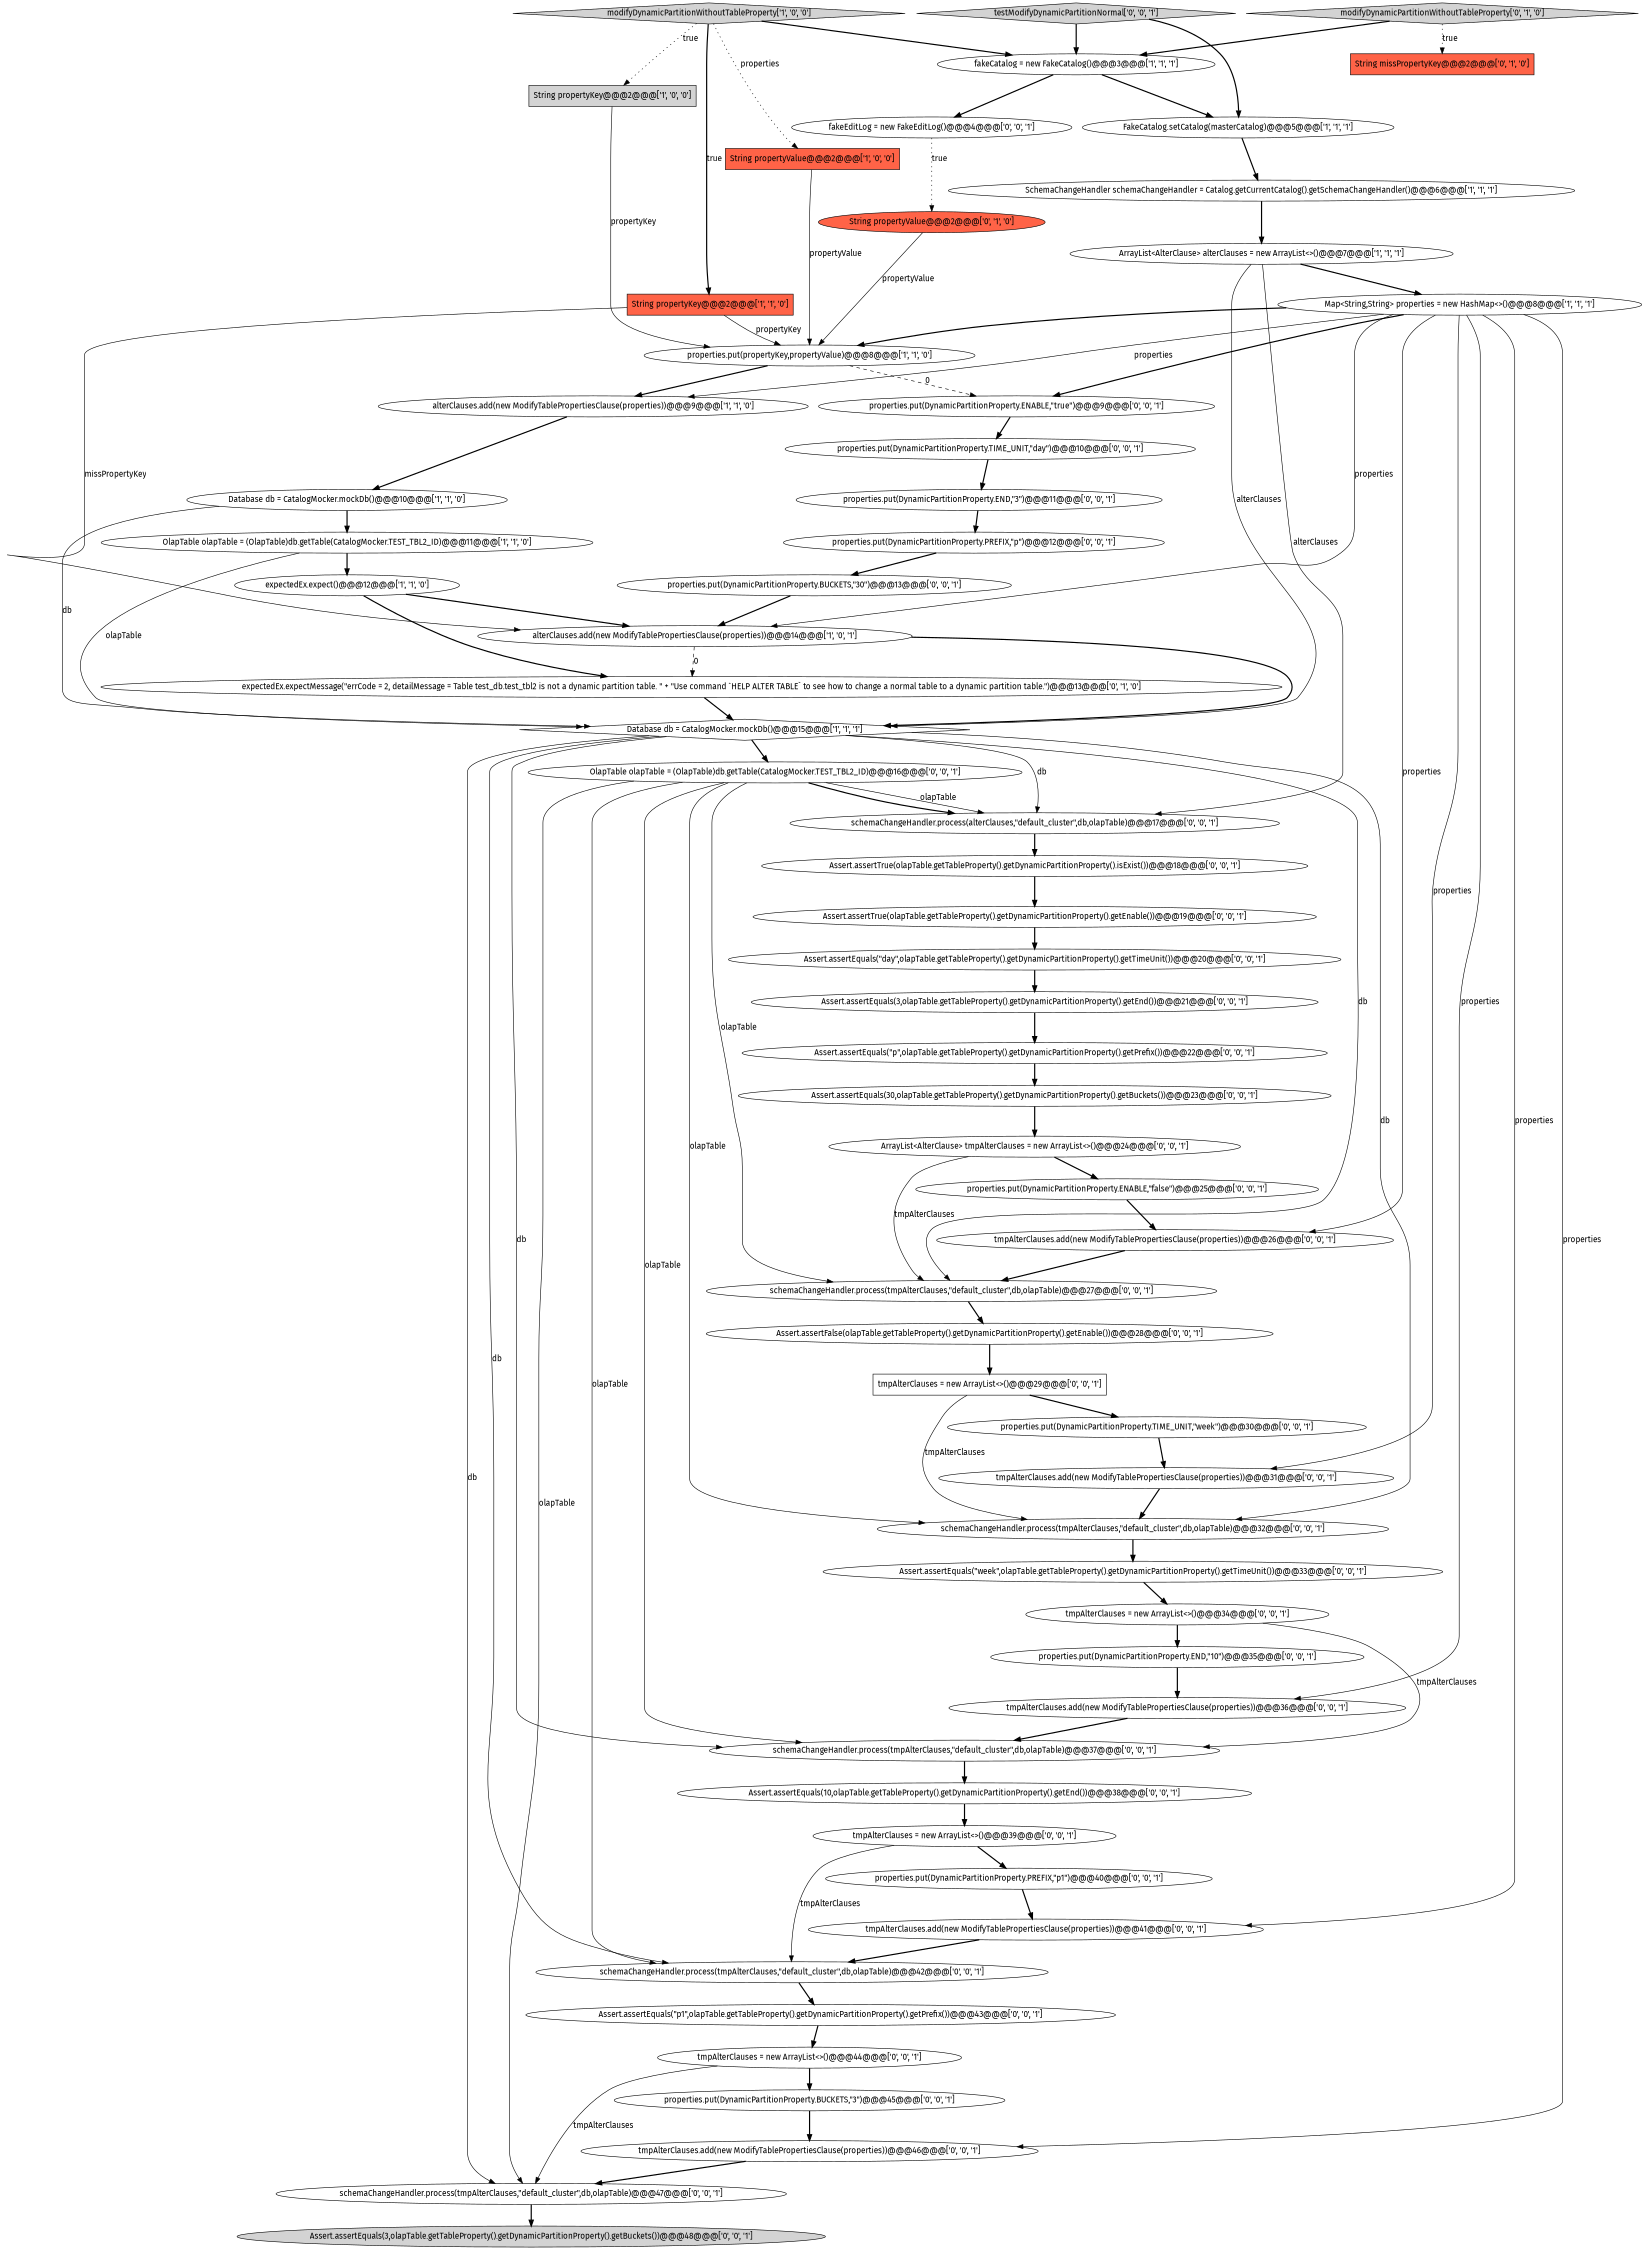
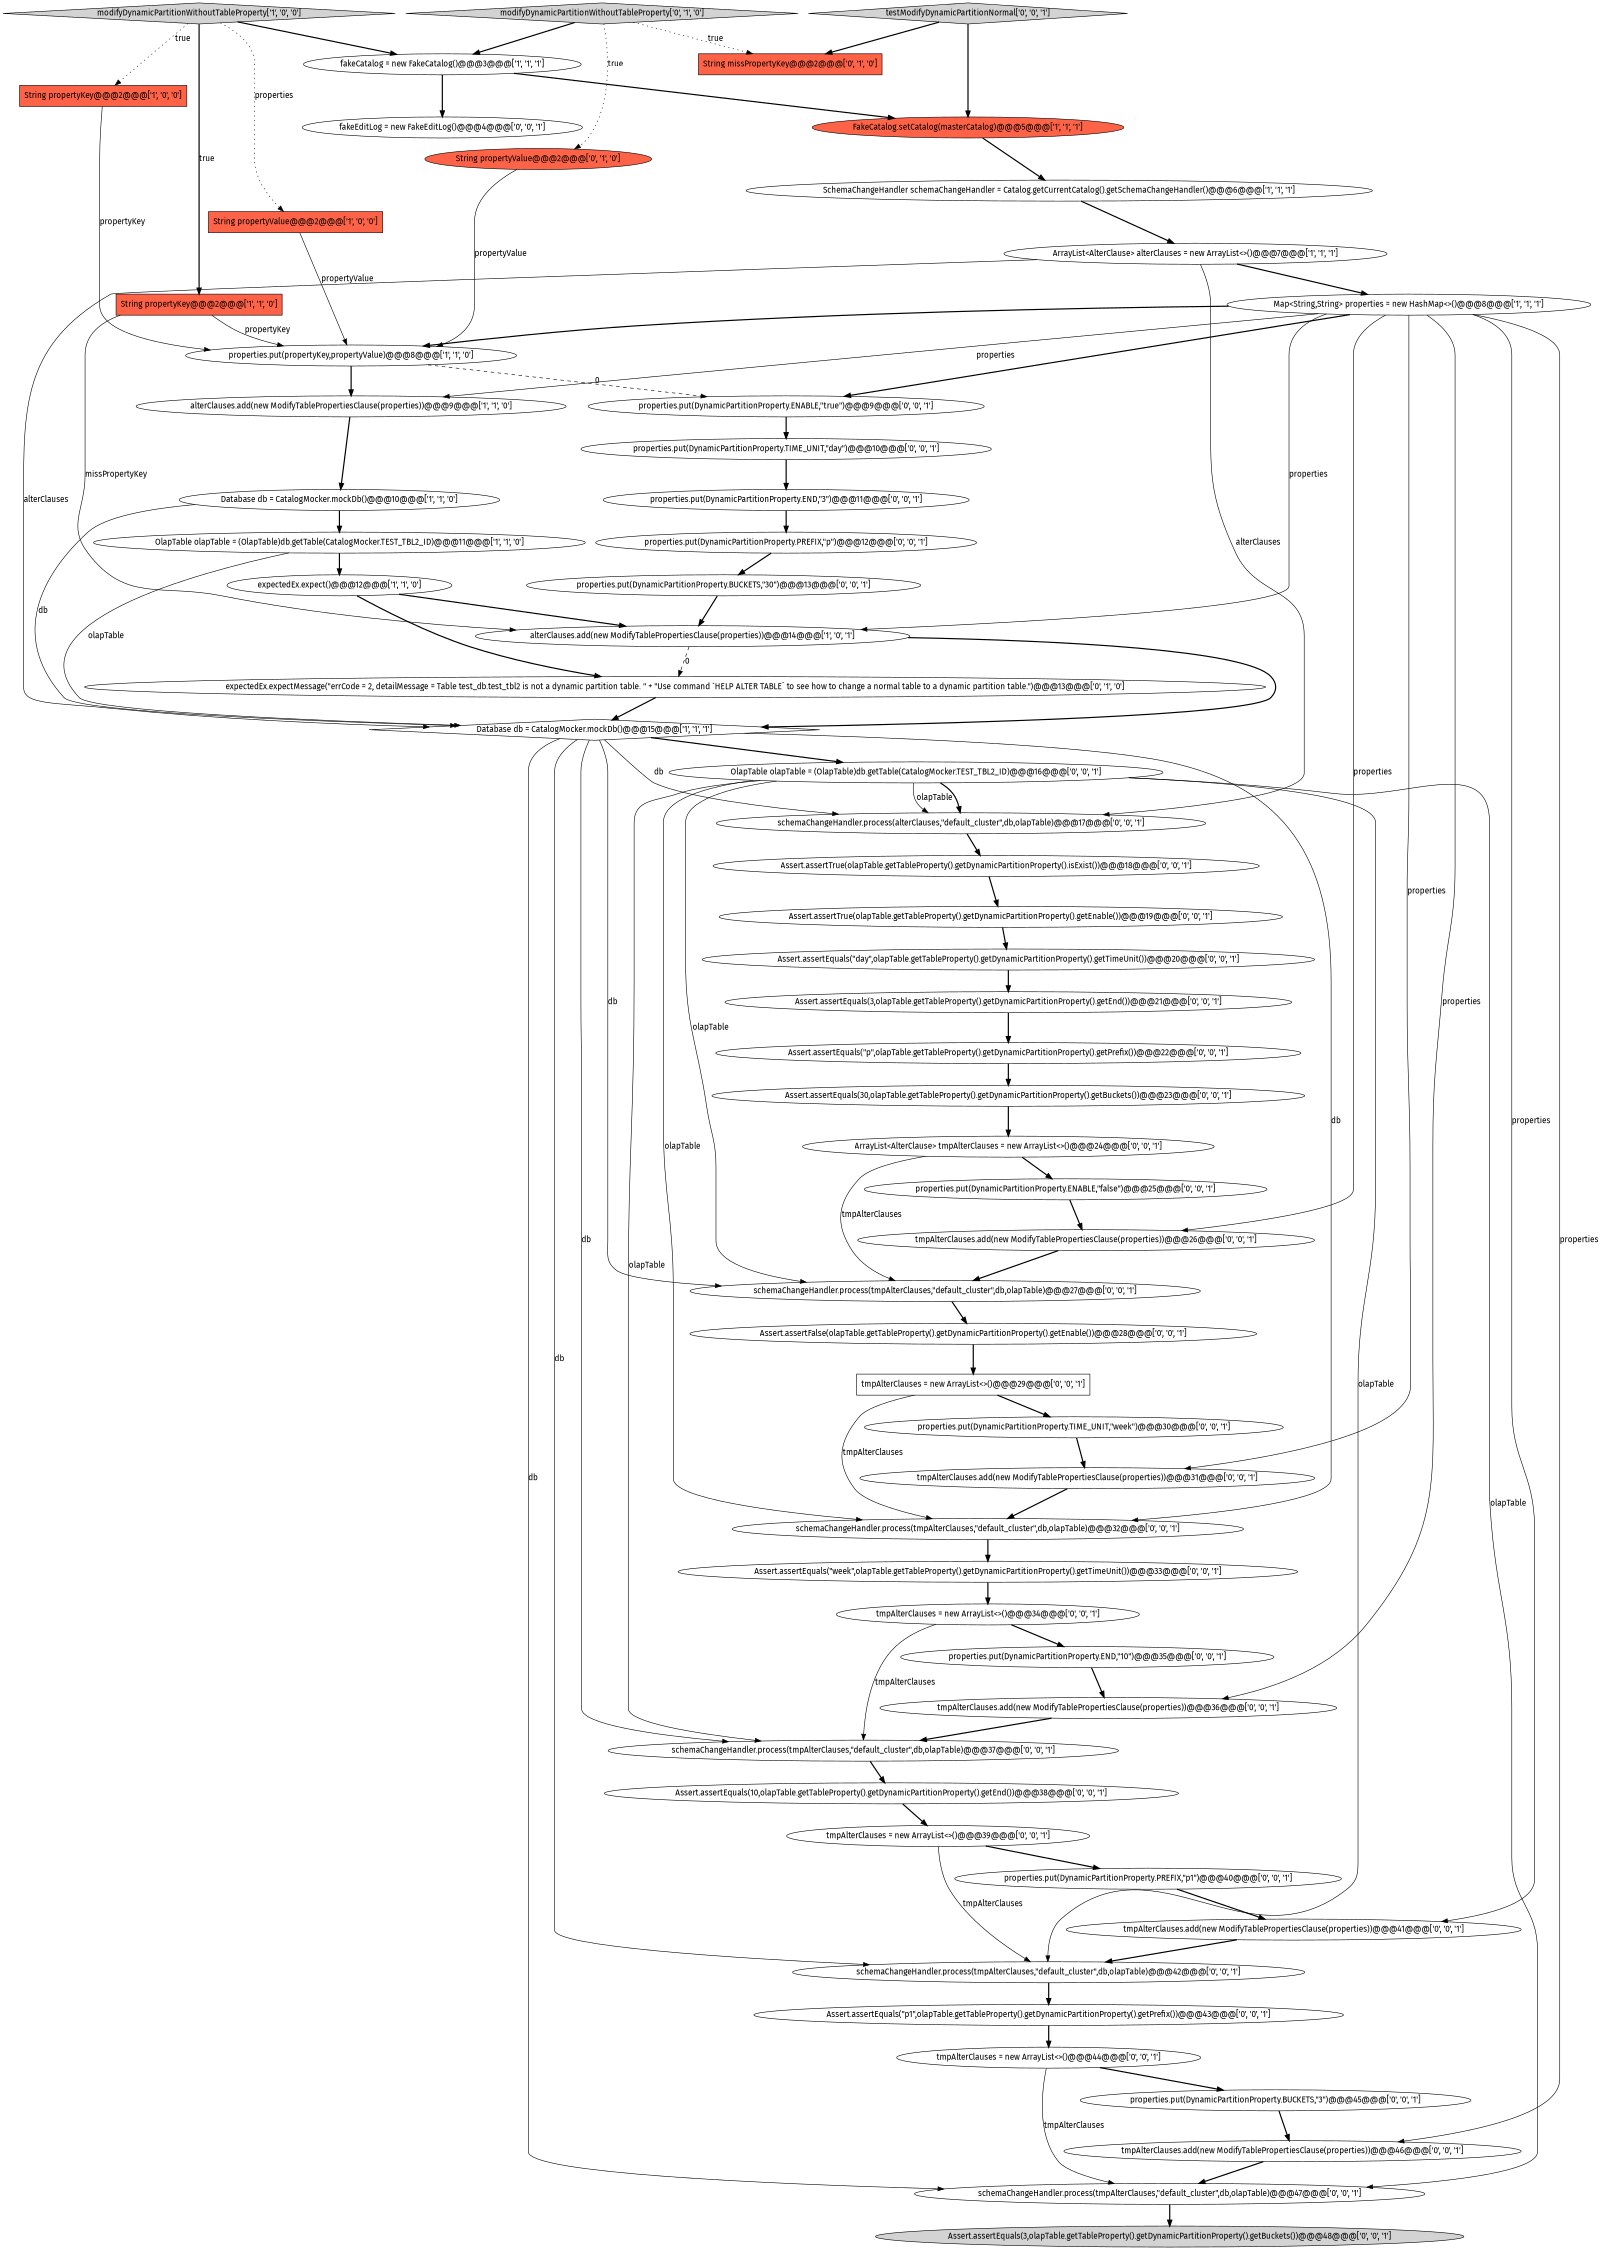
edge "testModifyDynamicPartitionNormal['0', '0', '1']" -> "fakeCatalog = new FakeCatalog()@@@3@@@['1', '1', '1']": now "testModifyDynamicPartitionNormal['0', '0', '1']" -> "String missPropertyKey@@@2@@@['0', '1', '0']"
node "String propertyKey@@@2@@@['1', '0', '0']": fillcolor lightgray -> tomato
node "FakeCatalog.setCatalog(masterCatalog)@@@5@@@['1', '1', '1']": fillcolor white -> tomato
edge "fakeEditLog = new FakeEditLog()@@@4@@@['0', '0', '1']" -> "String propertyValue@@@2@@@['0', '1', '0']": now "modifyDynamicPartitionWithoutTableProperty['0', '1', '0']" -> "String propertyValue@@@2@@@['0', '1', '0']"
